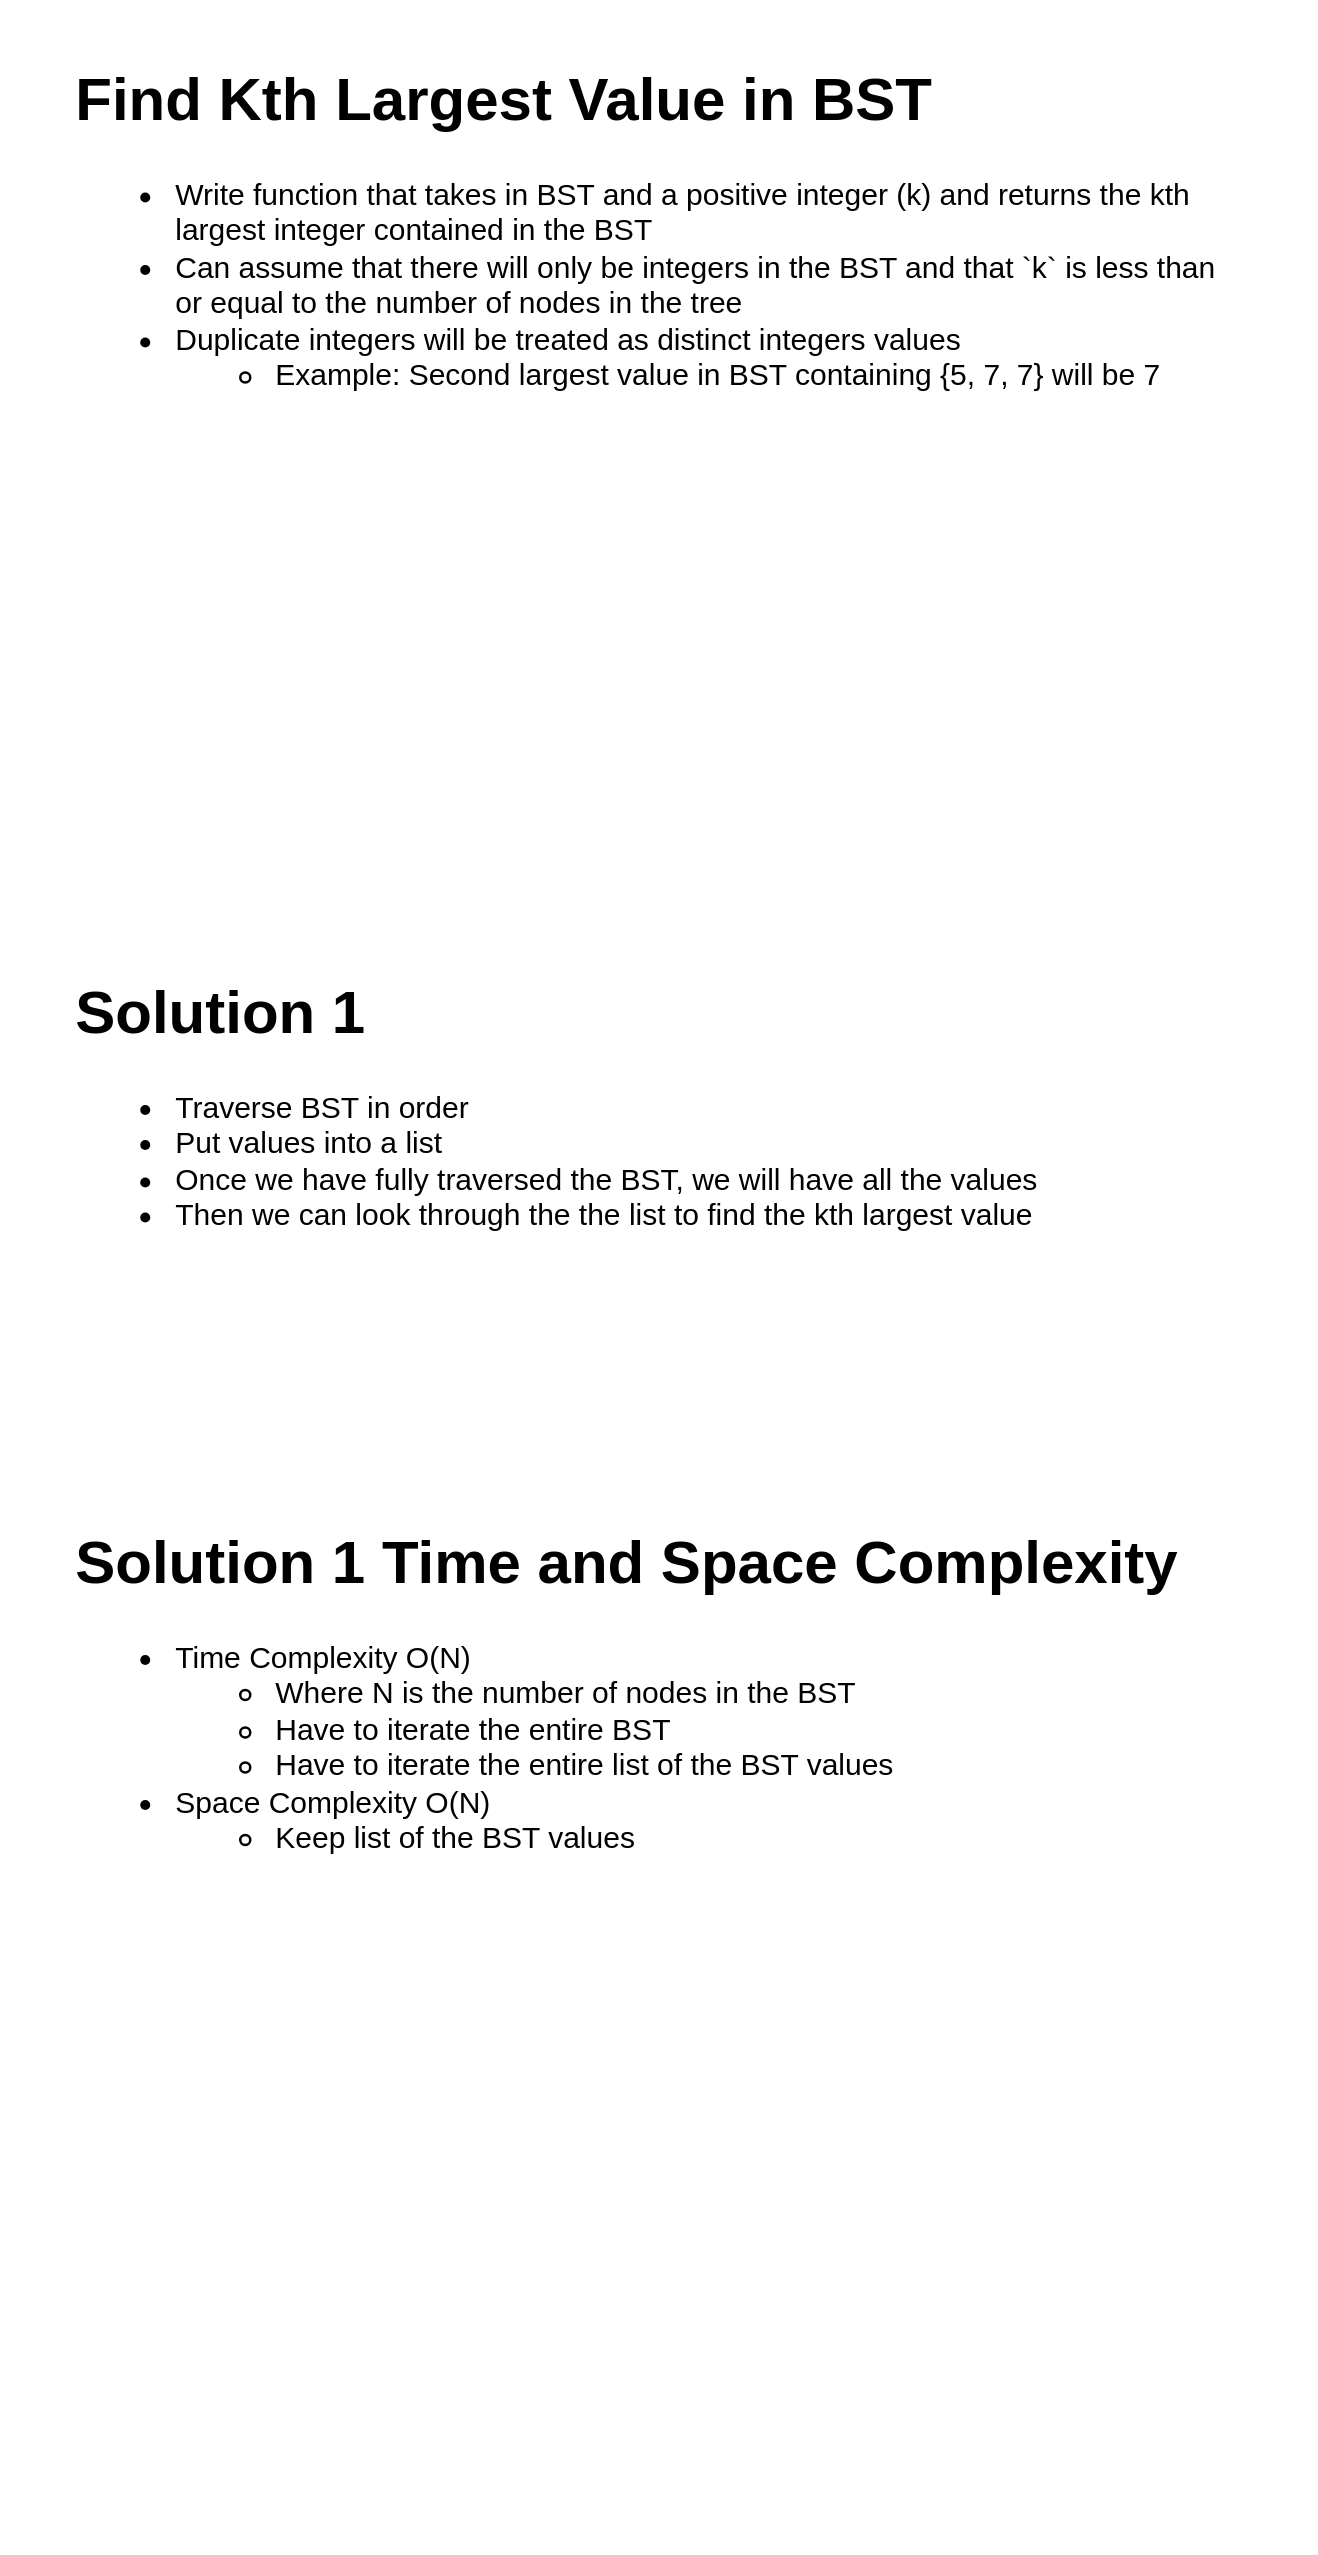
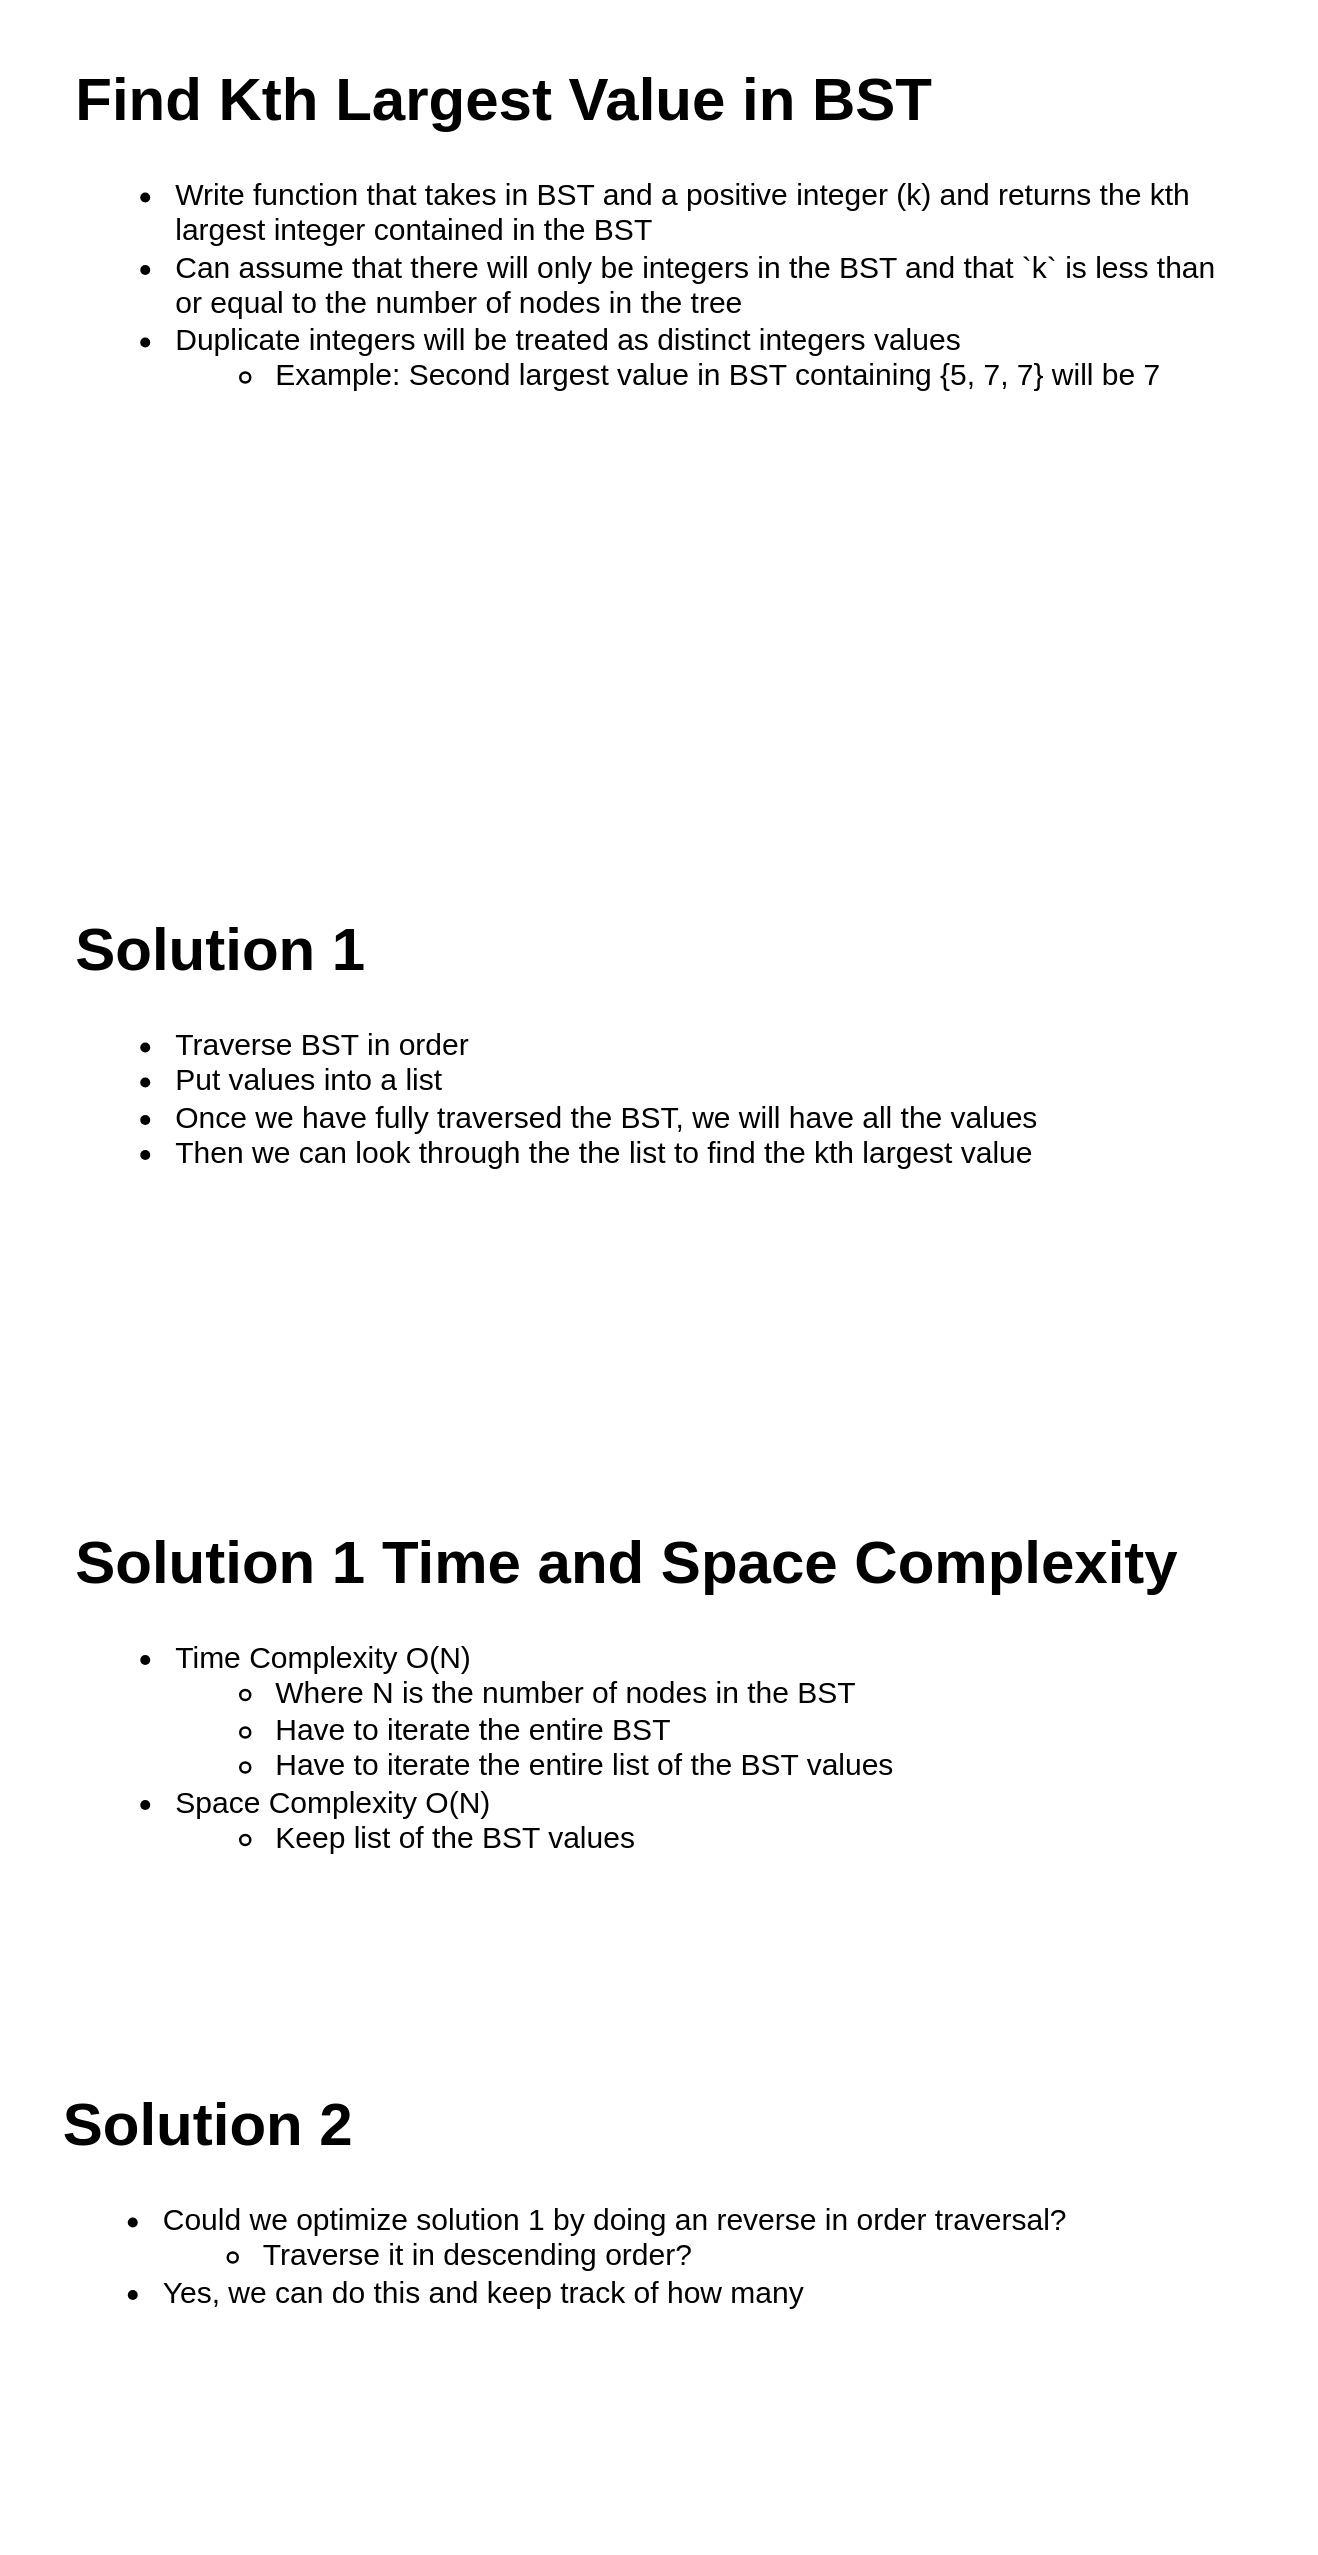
node "Solution 1 Traverse BST in order Put values into a list Once we have fully traversed the BST, we will have all the values Then we can look through the the list to find the kth largest value": moved (664, 1176) -> (664, 1114)
node "Solution 2 Could we optimize solution 1 by doing an reverse in order traversal? Traverse it in descending order? Yes, we can do this and keep track of how many": added
